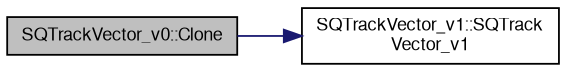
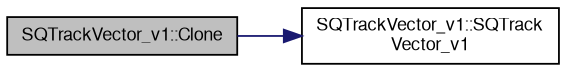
node "SQTrackVector_v0::Clone": label "SQTrackVector_v0::Clone" -> "SQTrackVector_v1::Clone"
